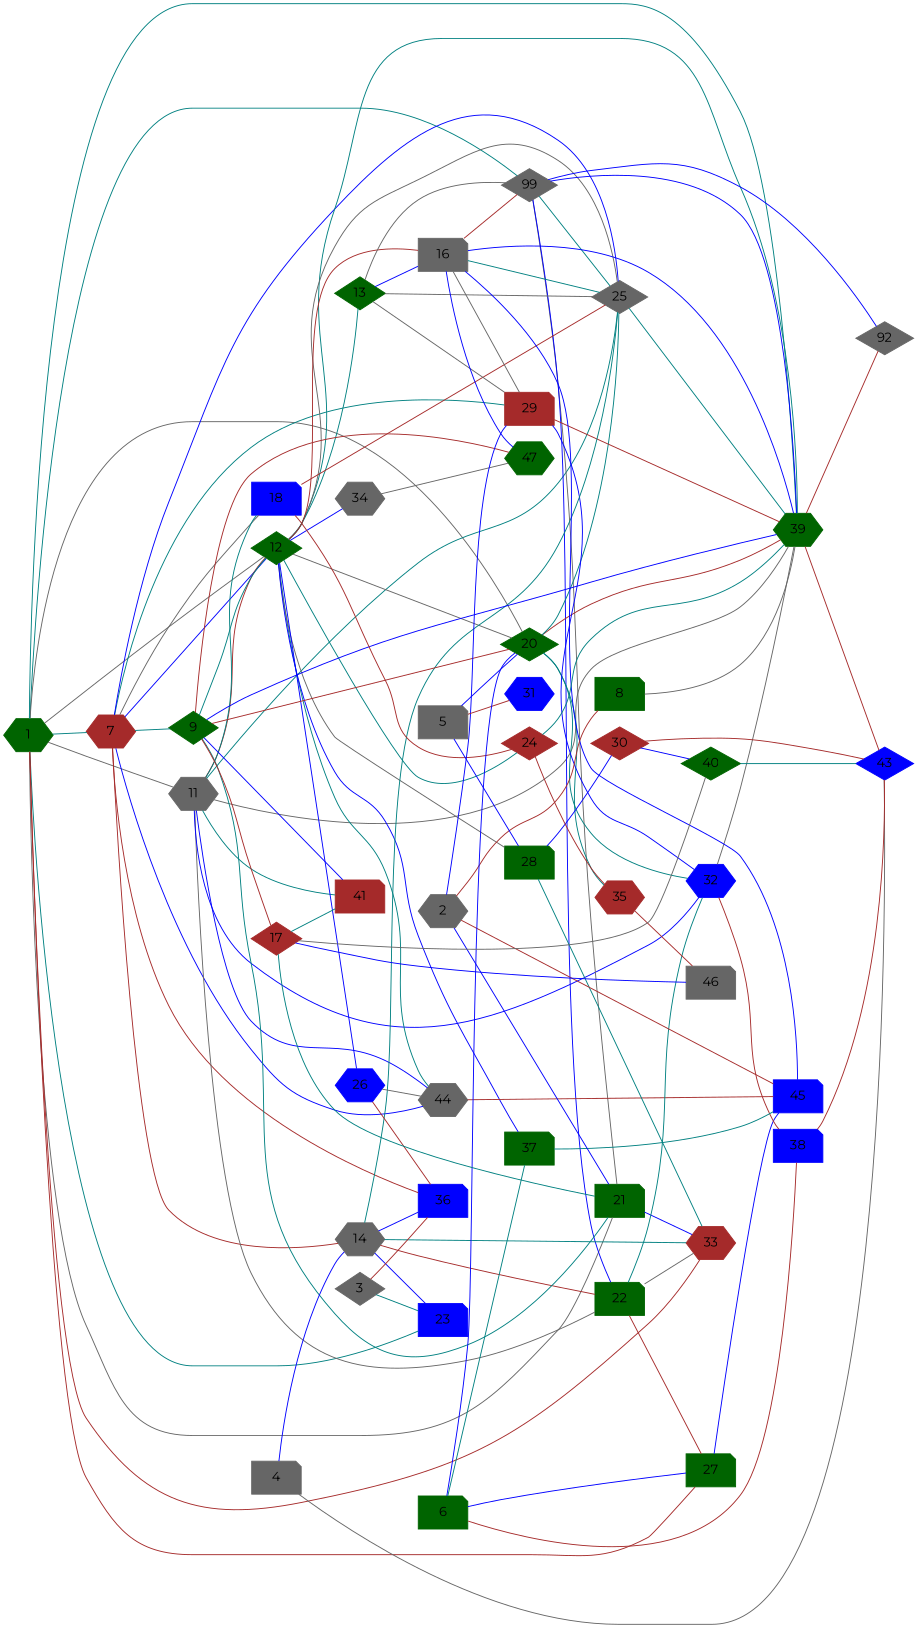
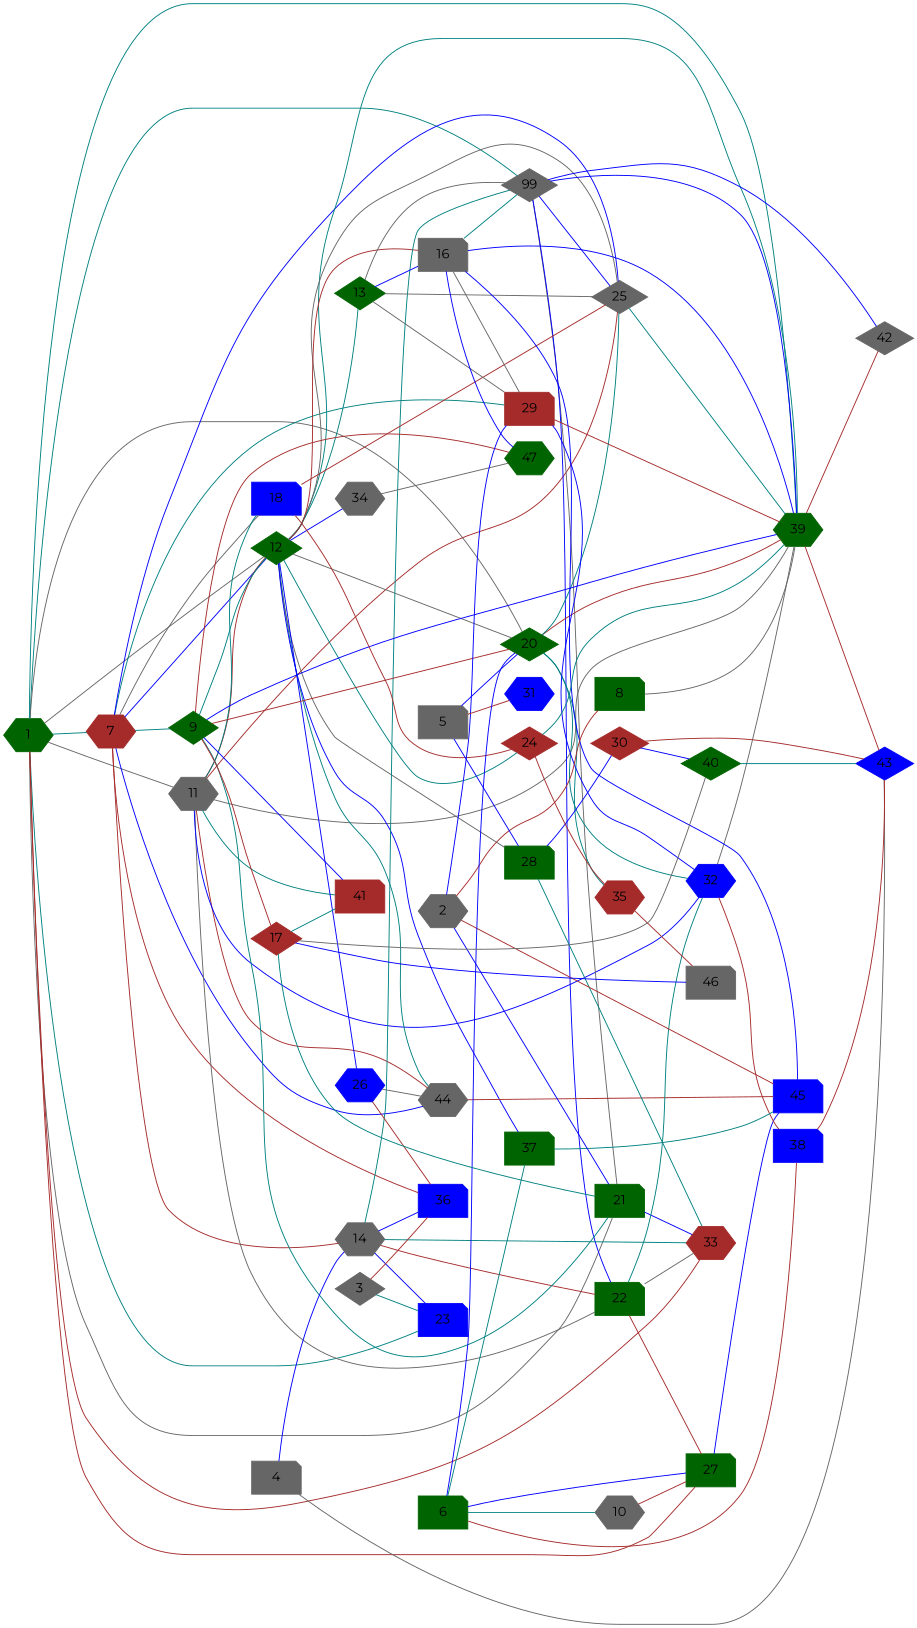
edge "99" -- "16": color brown -> teal
edge "99" -- "25": color teal -> blue
edge "16" -- "25": removed
node "92": label "92" -> "42"
edge "25" -- "11": color teal -> brown
edge "25" -- "14": now "99" -- "14"
edge "11" -- "44": color blue -> brown
node "10": added
